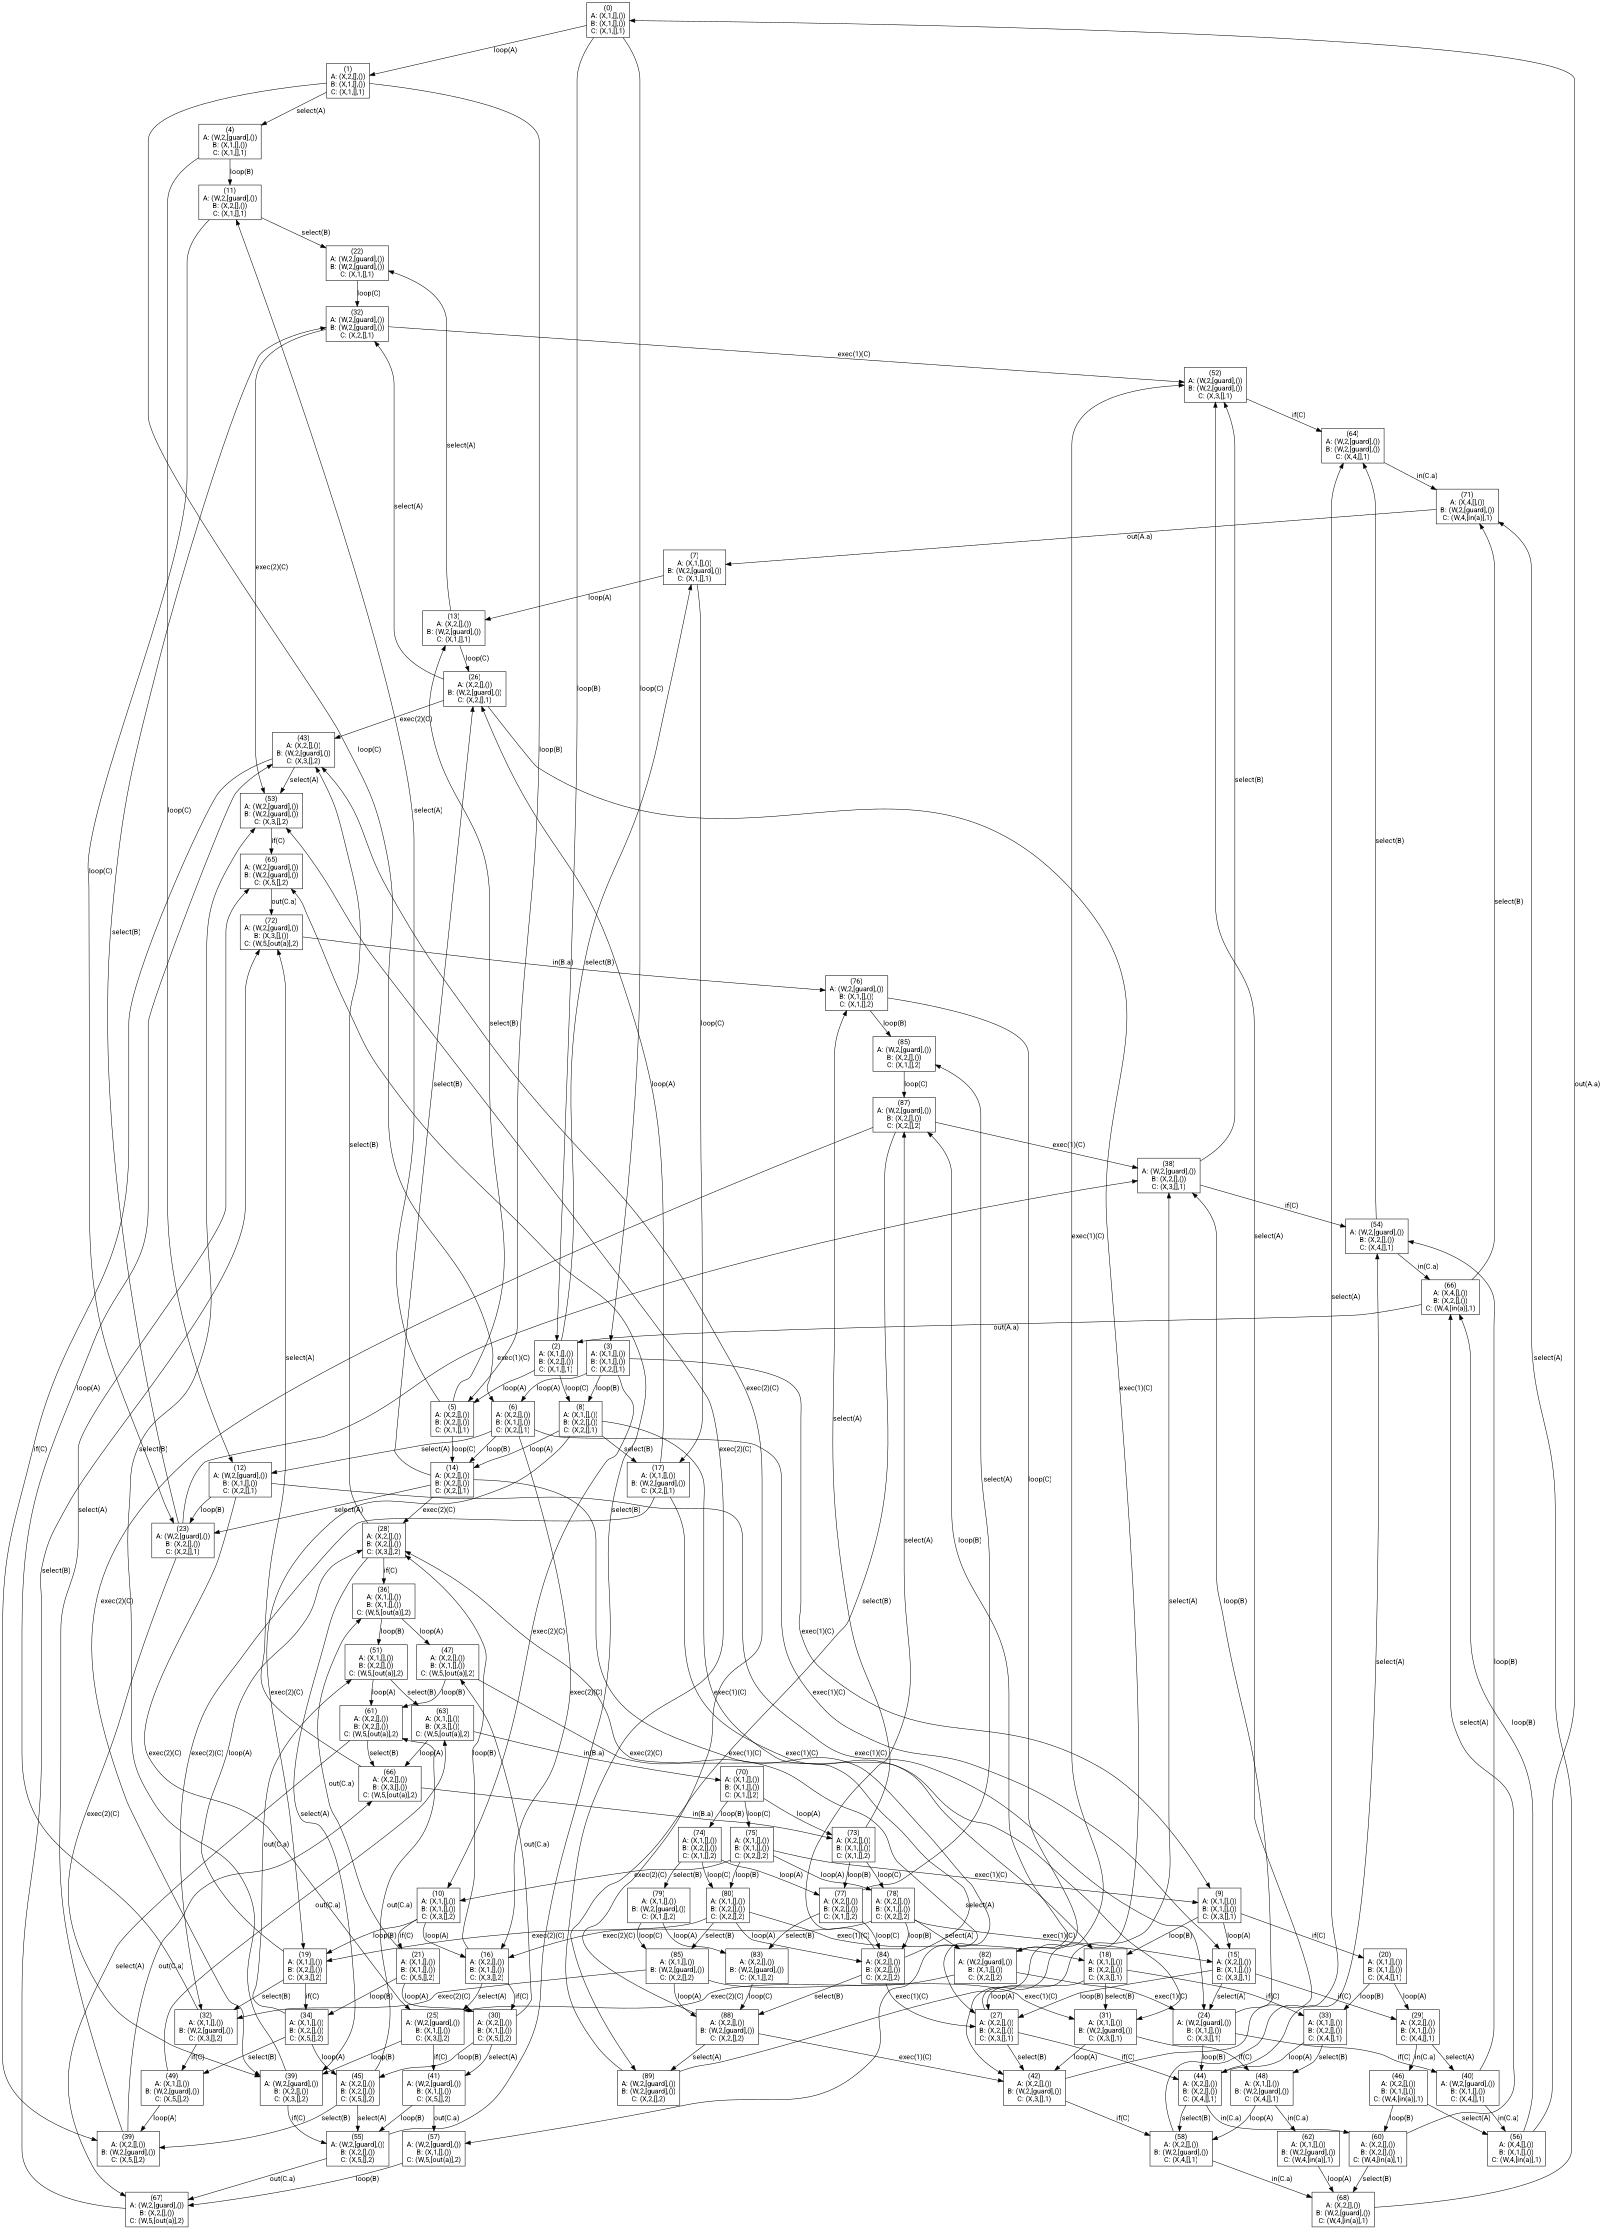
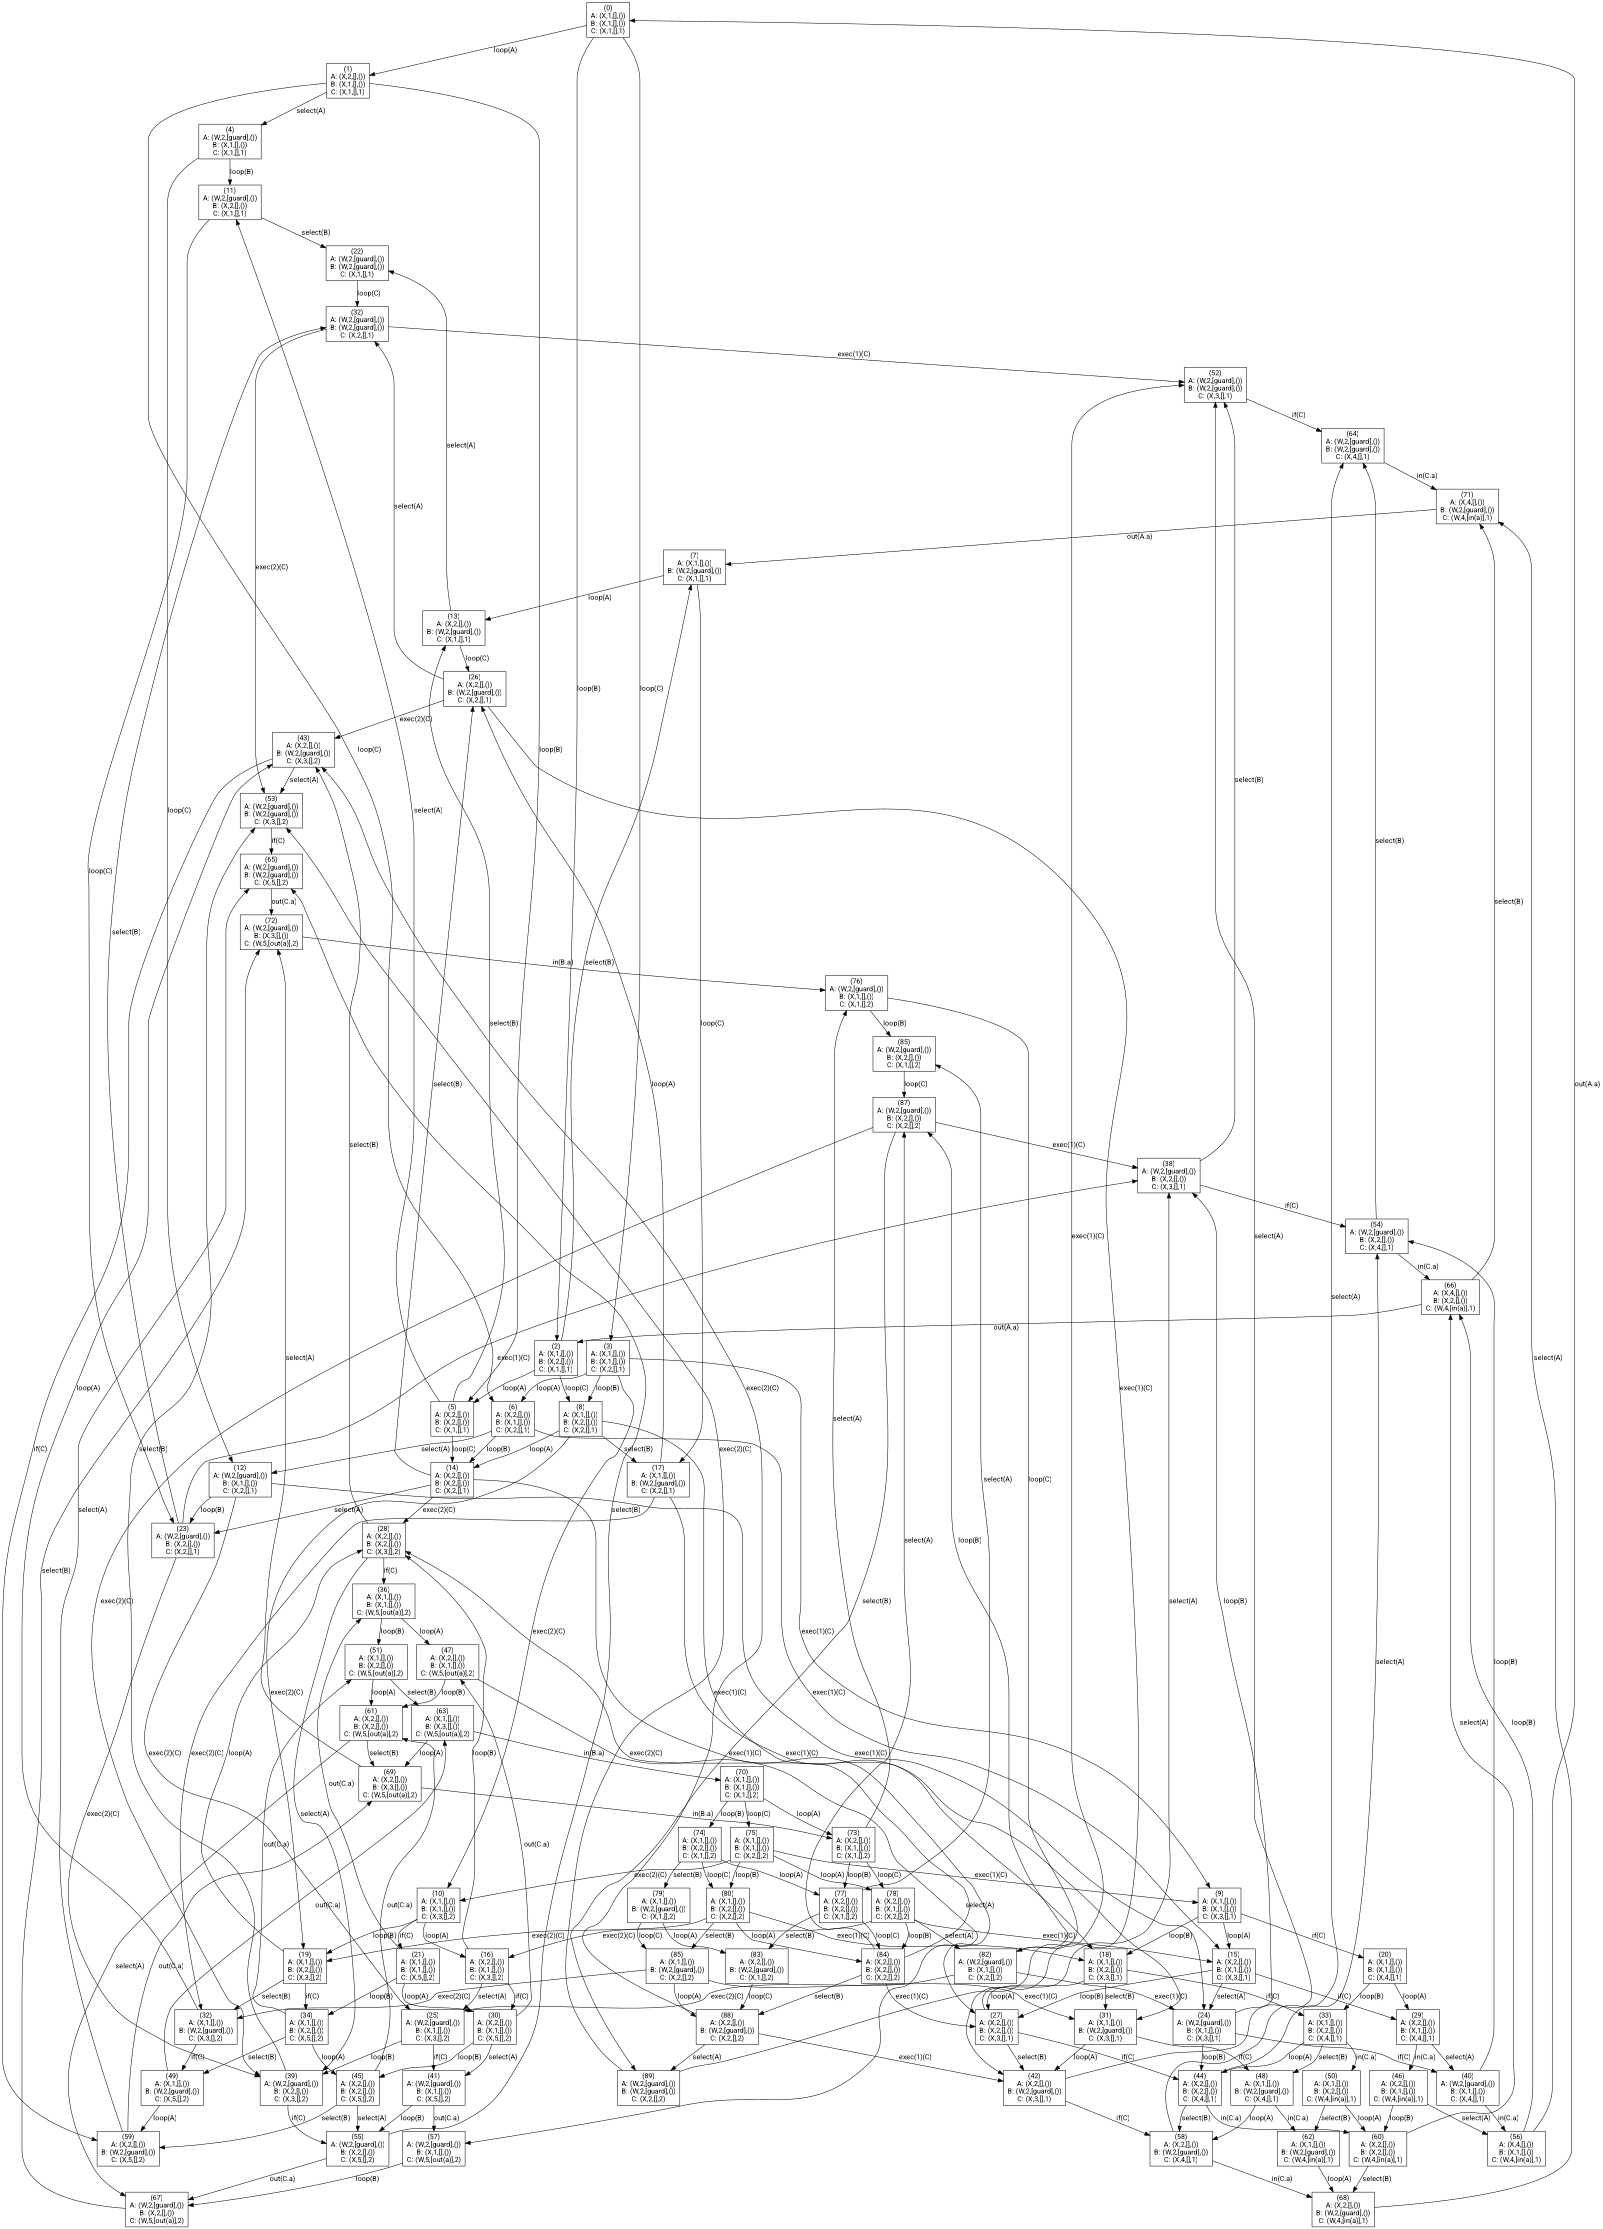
edge "(6) A: (X,2,[],()) B: (X,1,[],()) C: (X,2,[],1)" -> "(16) A: (X,2,[],()) B: (X,1,[],()) C: (X,3,[],2)": removed, label "exec(2)(C)"
node "(66) A: (X,2,[],()) B: (X,3,[],()) C: (W,5,[out(a)],2)": label "(66) A: (X,2,[],()) B: (X,3,[],()) C: (W,5,[out(a)],2)" -> "(69) A: (X,2,[],()) B: (X,3,[],()) C: (W,5,[out(a)],2)"
node "(50) A: (X,1,[],()) B: (X,2,[],()) C: (W,4,[in(a)],1)": added
node "(39) A: (X,2,[],()) B: (W,2,[guard],()) C: (X,5,[],2)": label "(39) A: (X,2,[],()) B: (W,2,[guard],()) C: (X,5,[],2)" -> "(59) A: (X,2,[],()) B: (W,2,[guard],()) C: (X,5,[],2)"
